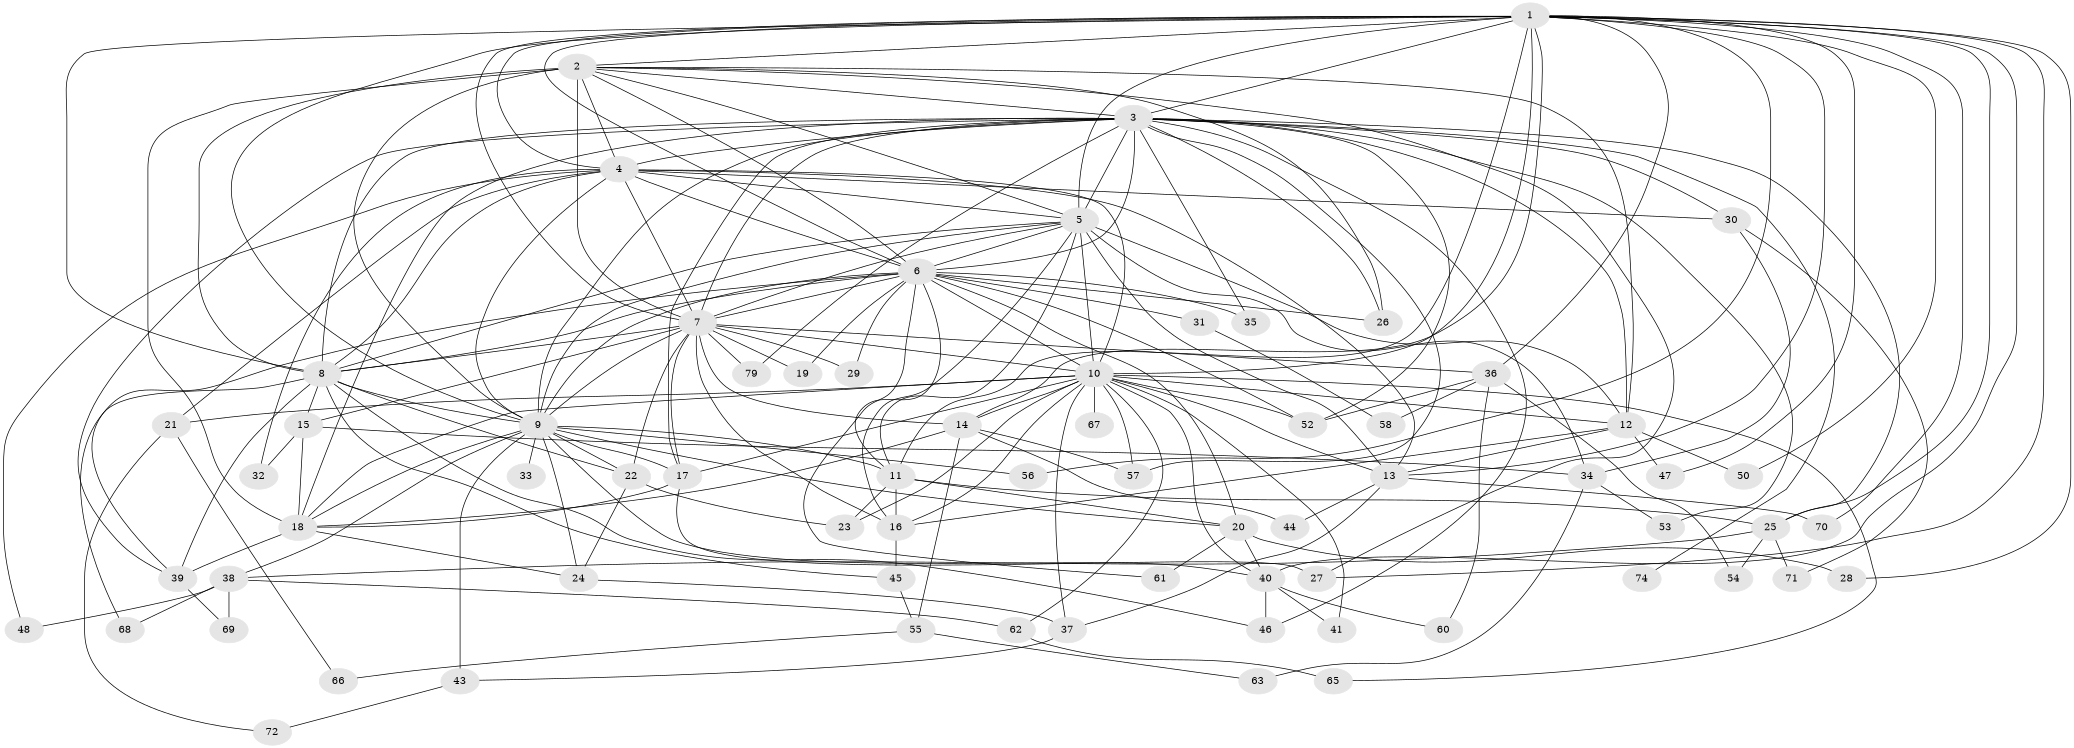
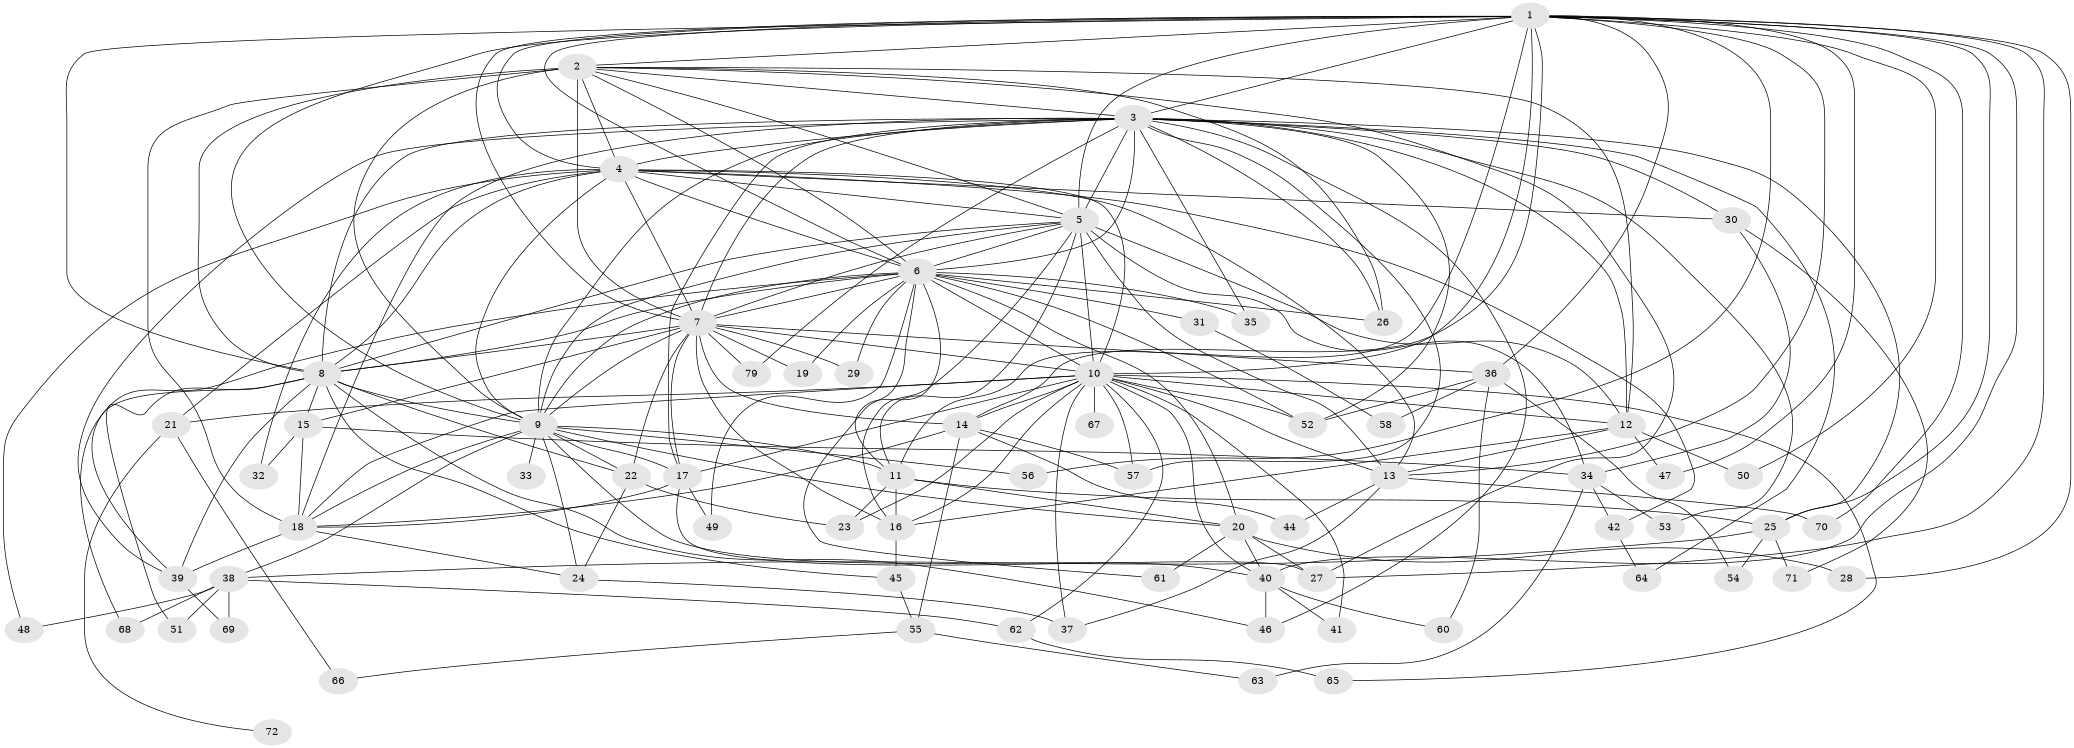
node "49": added
node "42": added
edge "20" -- "27": added
node "74": label "74" -> "64"
node "51": added
node "43": removed
